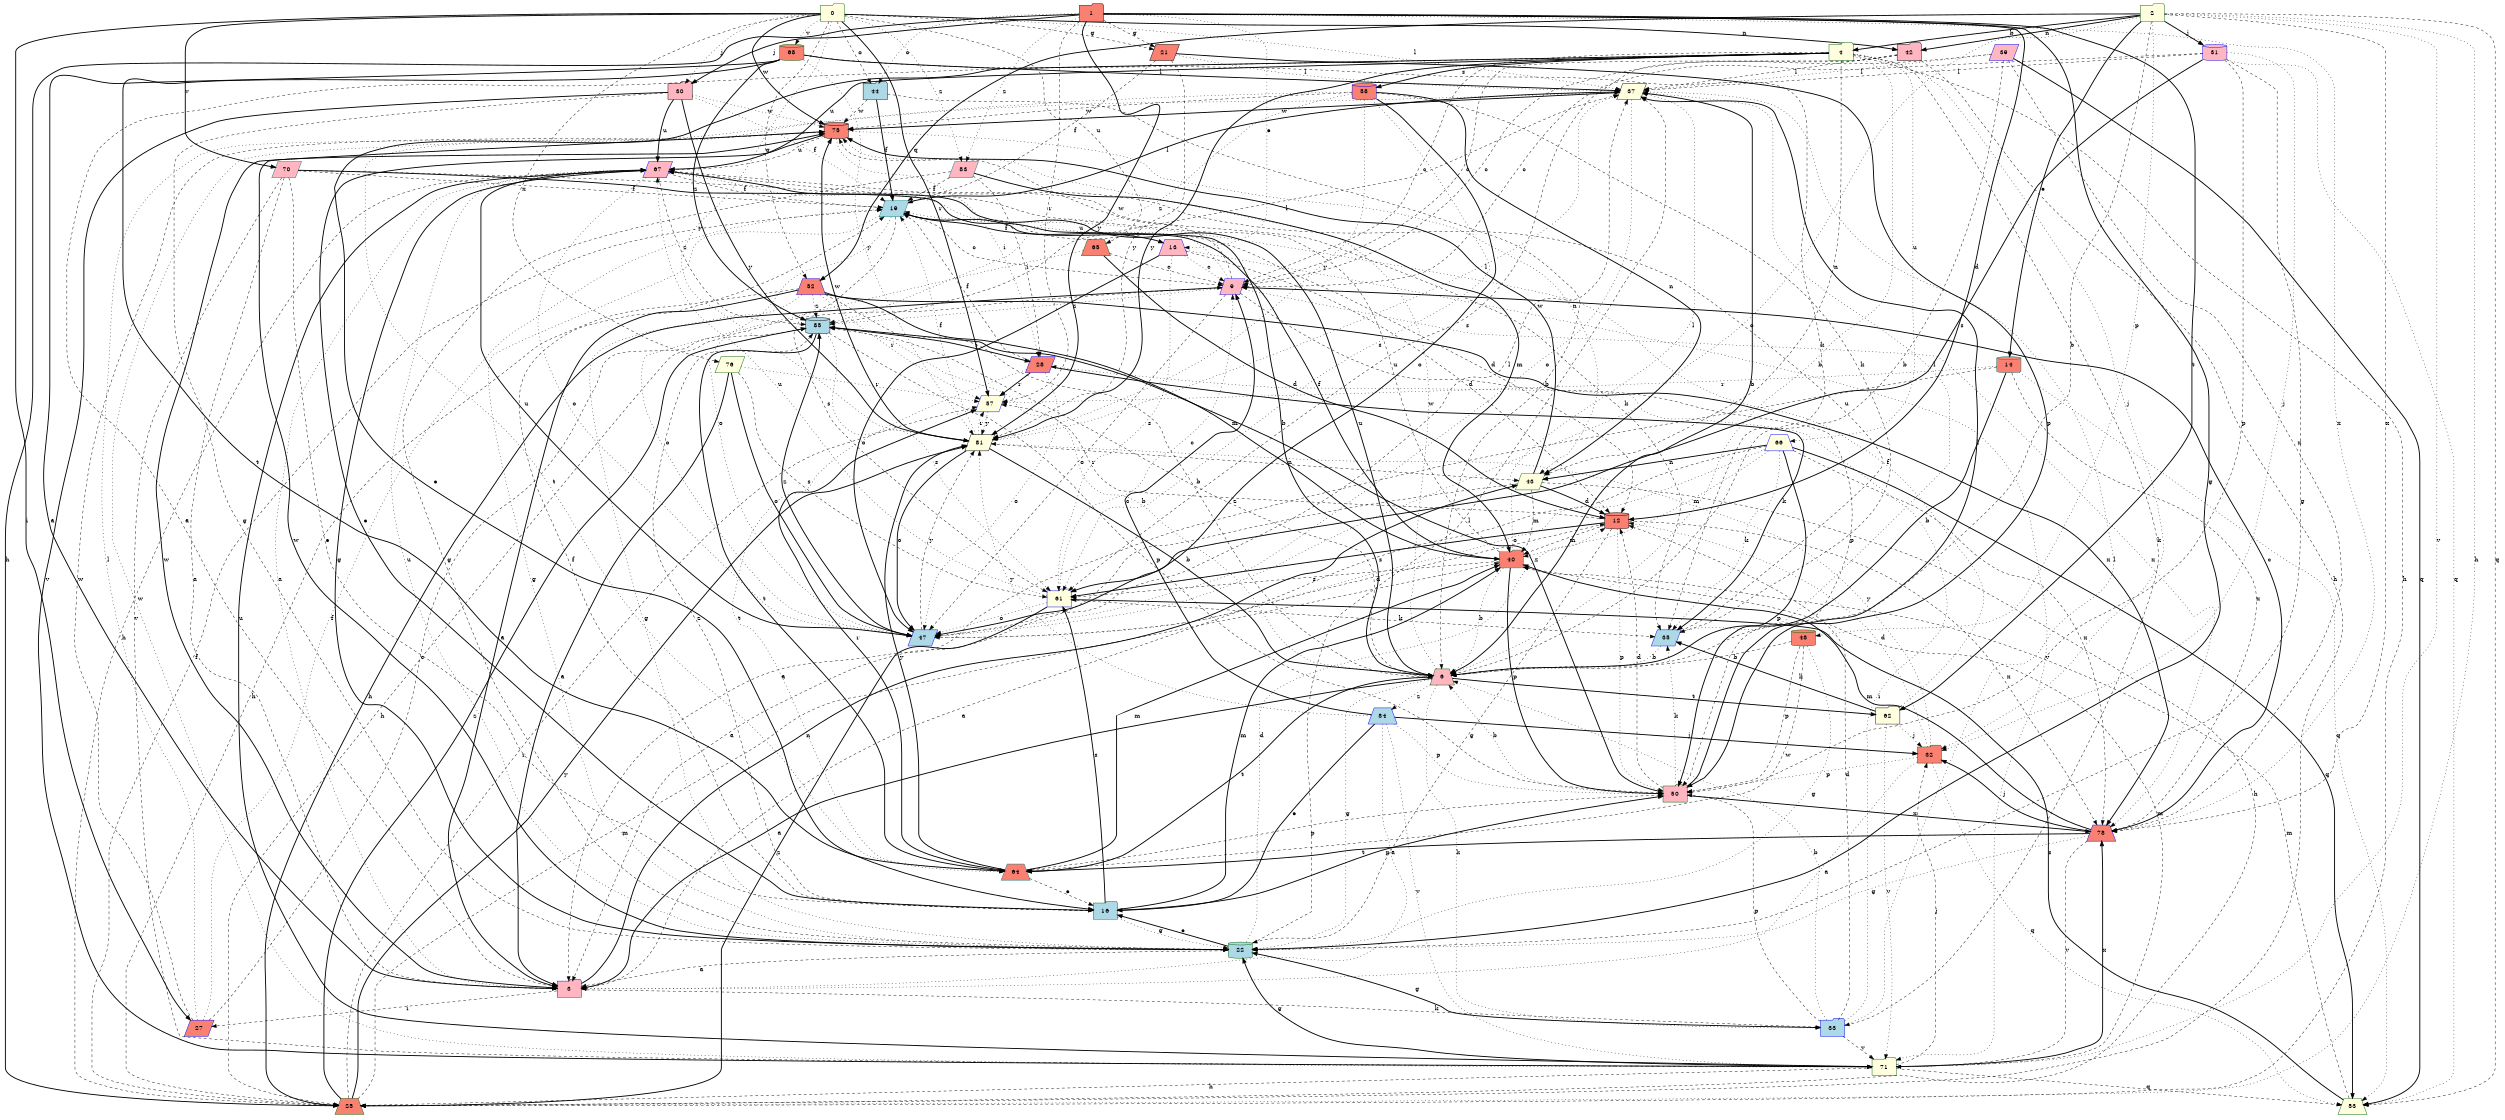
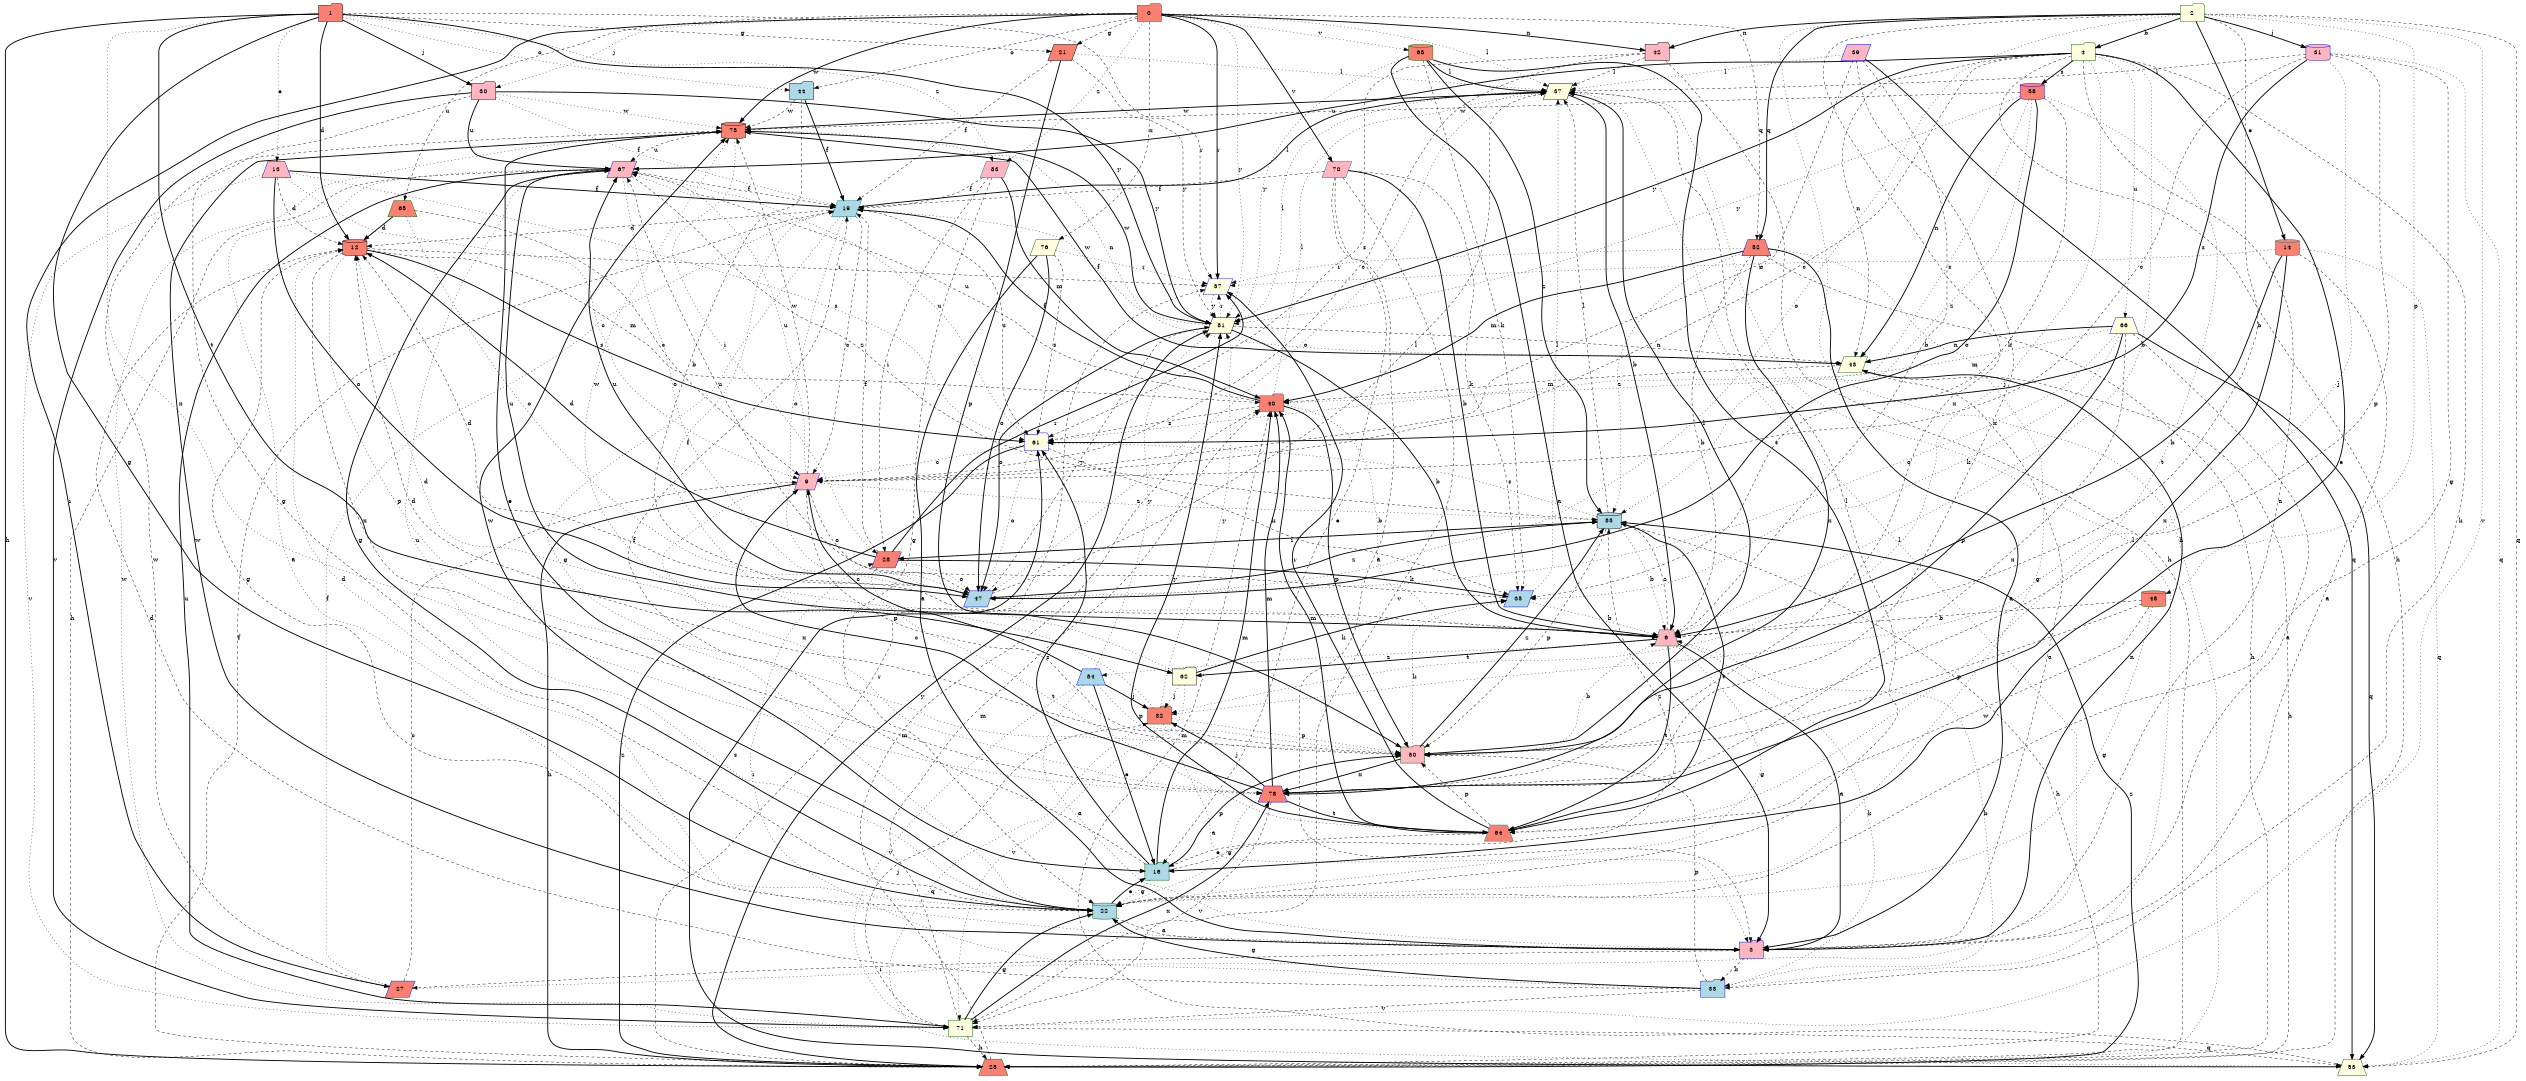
node "0": fillcolor lightyellow -> salmon
edge "19" -> "13": reversed
edge "43" -> "12": now "28" -> "12"
edge "14" -> "78": style dashed -> bold
